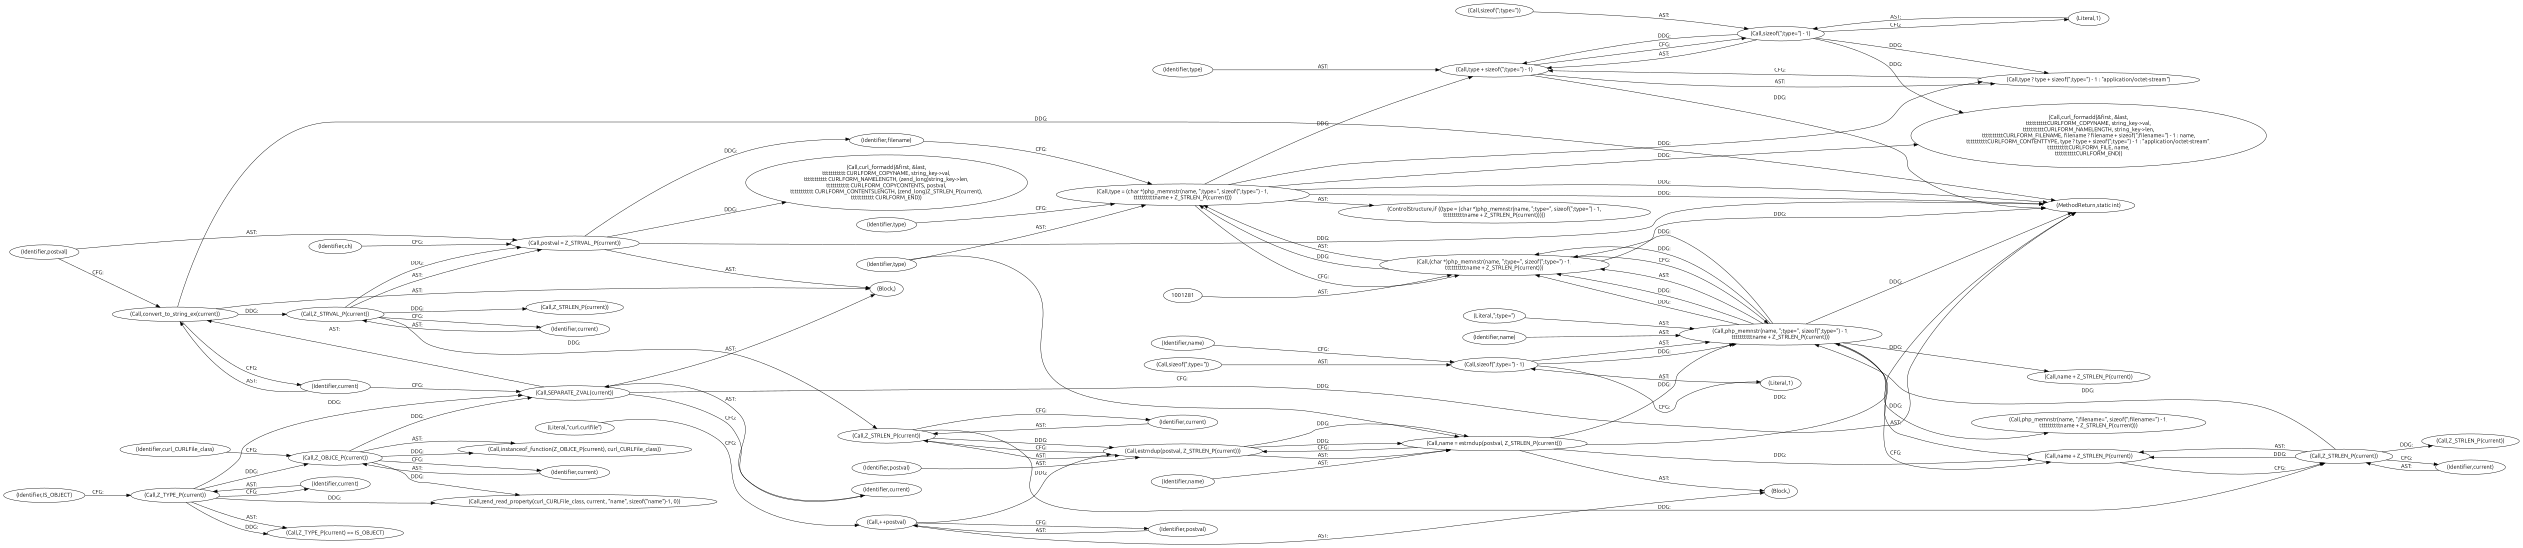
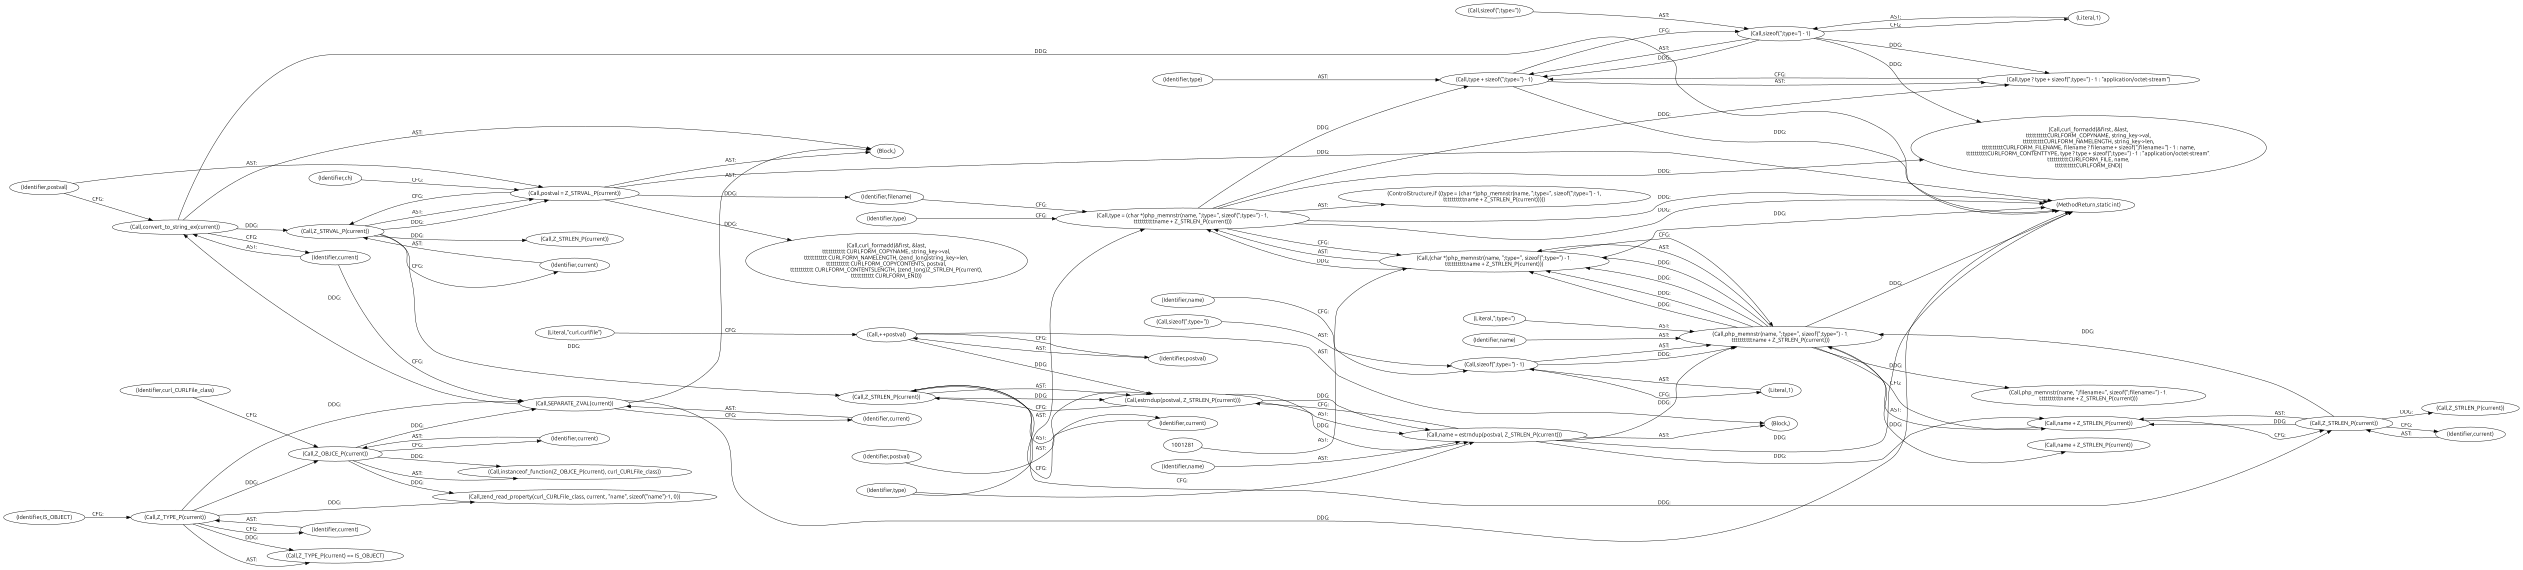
edge "(Call,postval = Z_STRVAL_P(current))" -> "(Call,Z_STRVAL_P(current))": added, label "CFG:"
edge "(Call,SEPARATE_ZVAL(current))" -> "(Call,convert_to_string_ex(current))": label "AST: " -> "DDG: "
